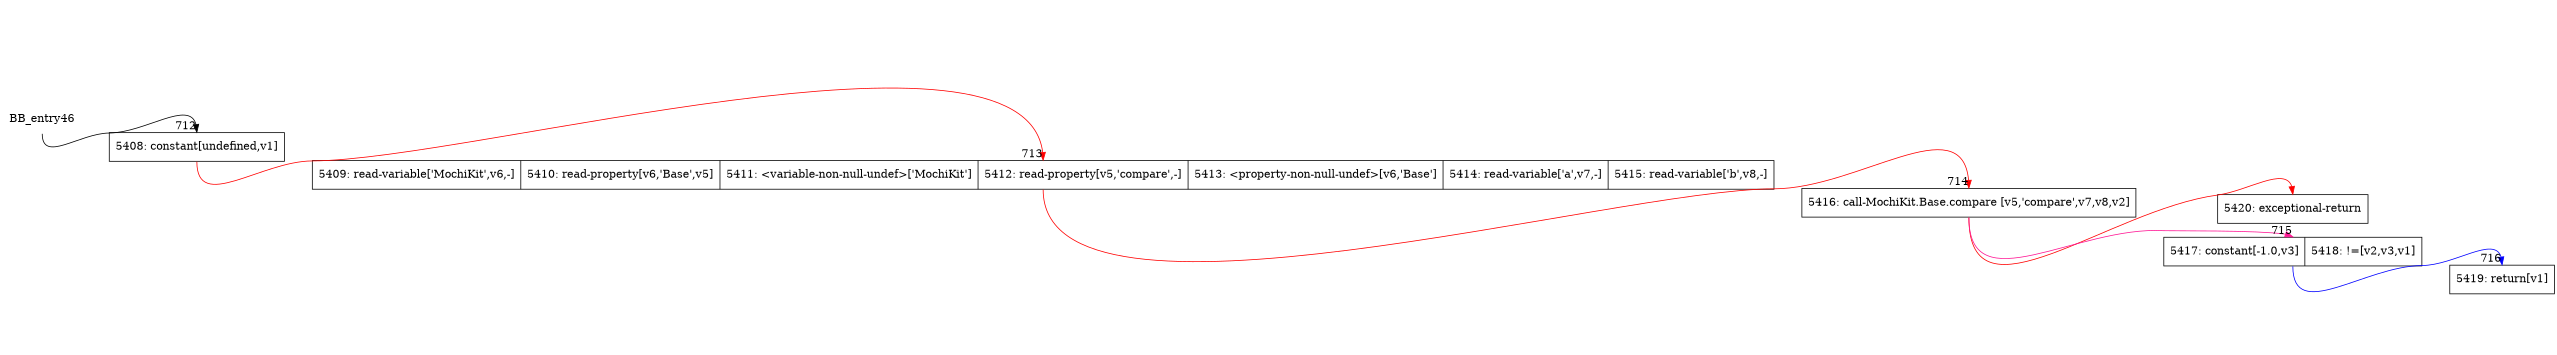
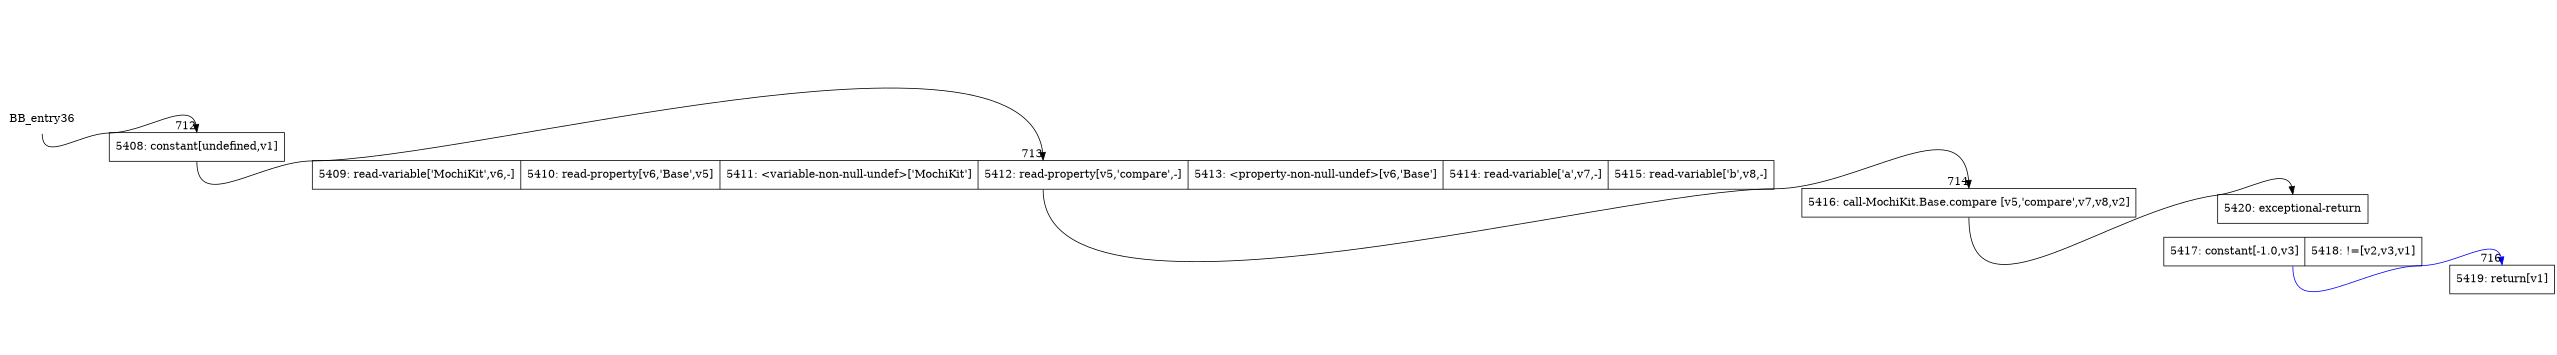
edge "5408: constant[undefined,v1]" -> "5409: read-variable['MochiKit',v6,-]": color red -> black
node "BB_entry46": label "BB_entry46" -> "BB_entry36"
edge "5409: read-variable['MochiKit',v6,-]" -> "5416: call-MochiKit.Base.compare [v5,'compare',v7,v8,v2]": color red -> black
edge "5416: call-MochiKit.Base.compare [v5,'compare',v7,v8,v2]" -> "5420: exceptional-return": color red -> black
edge "5416: call-MochiKit.Base.compare [v5,'compare',v7,v8,v2]" -> "5417: constant[-1.0,v3]": removed
